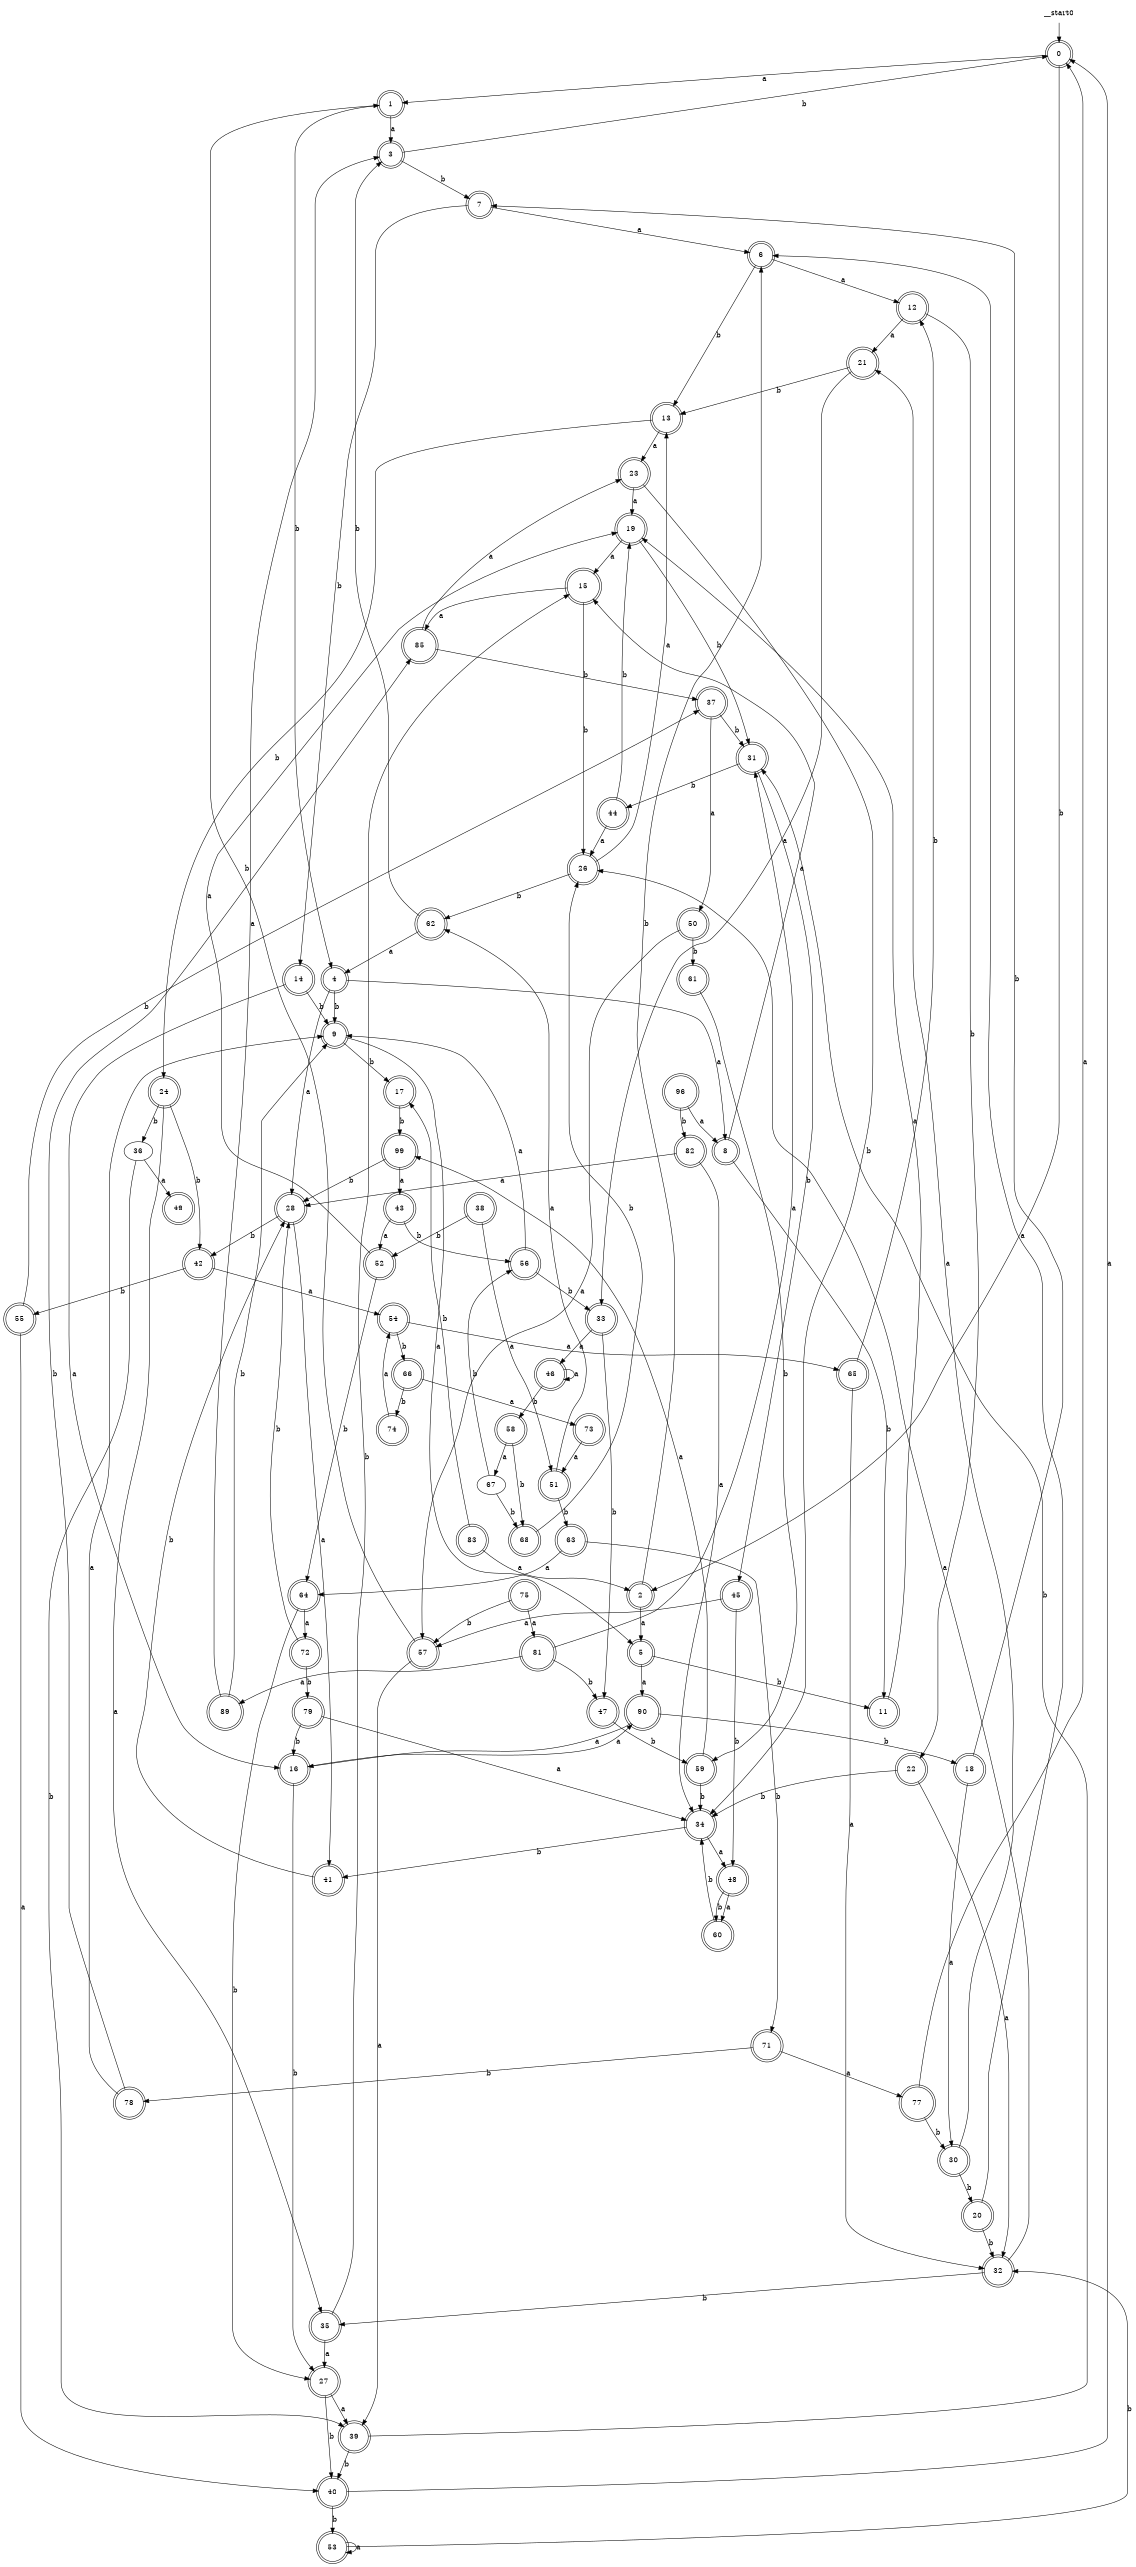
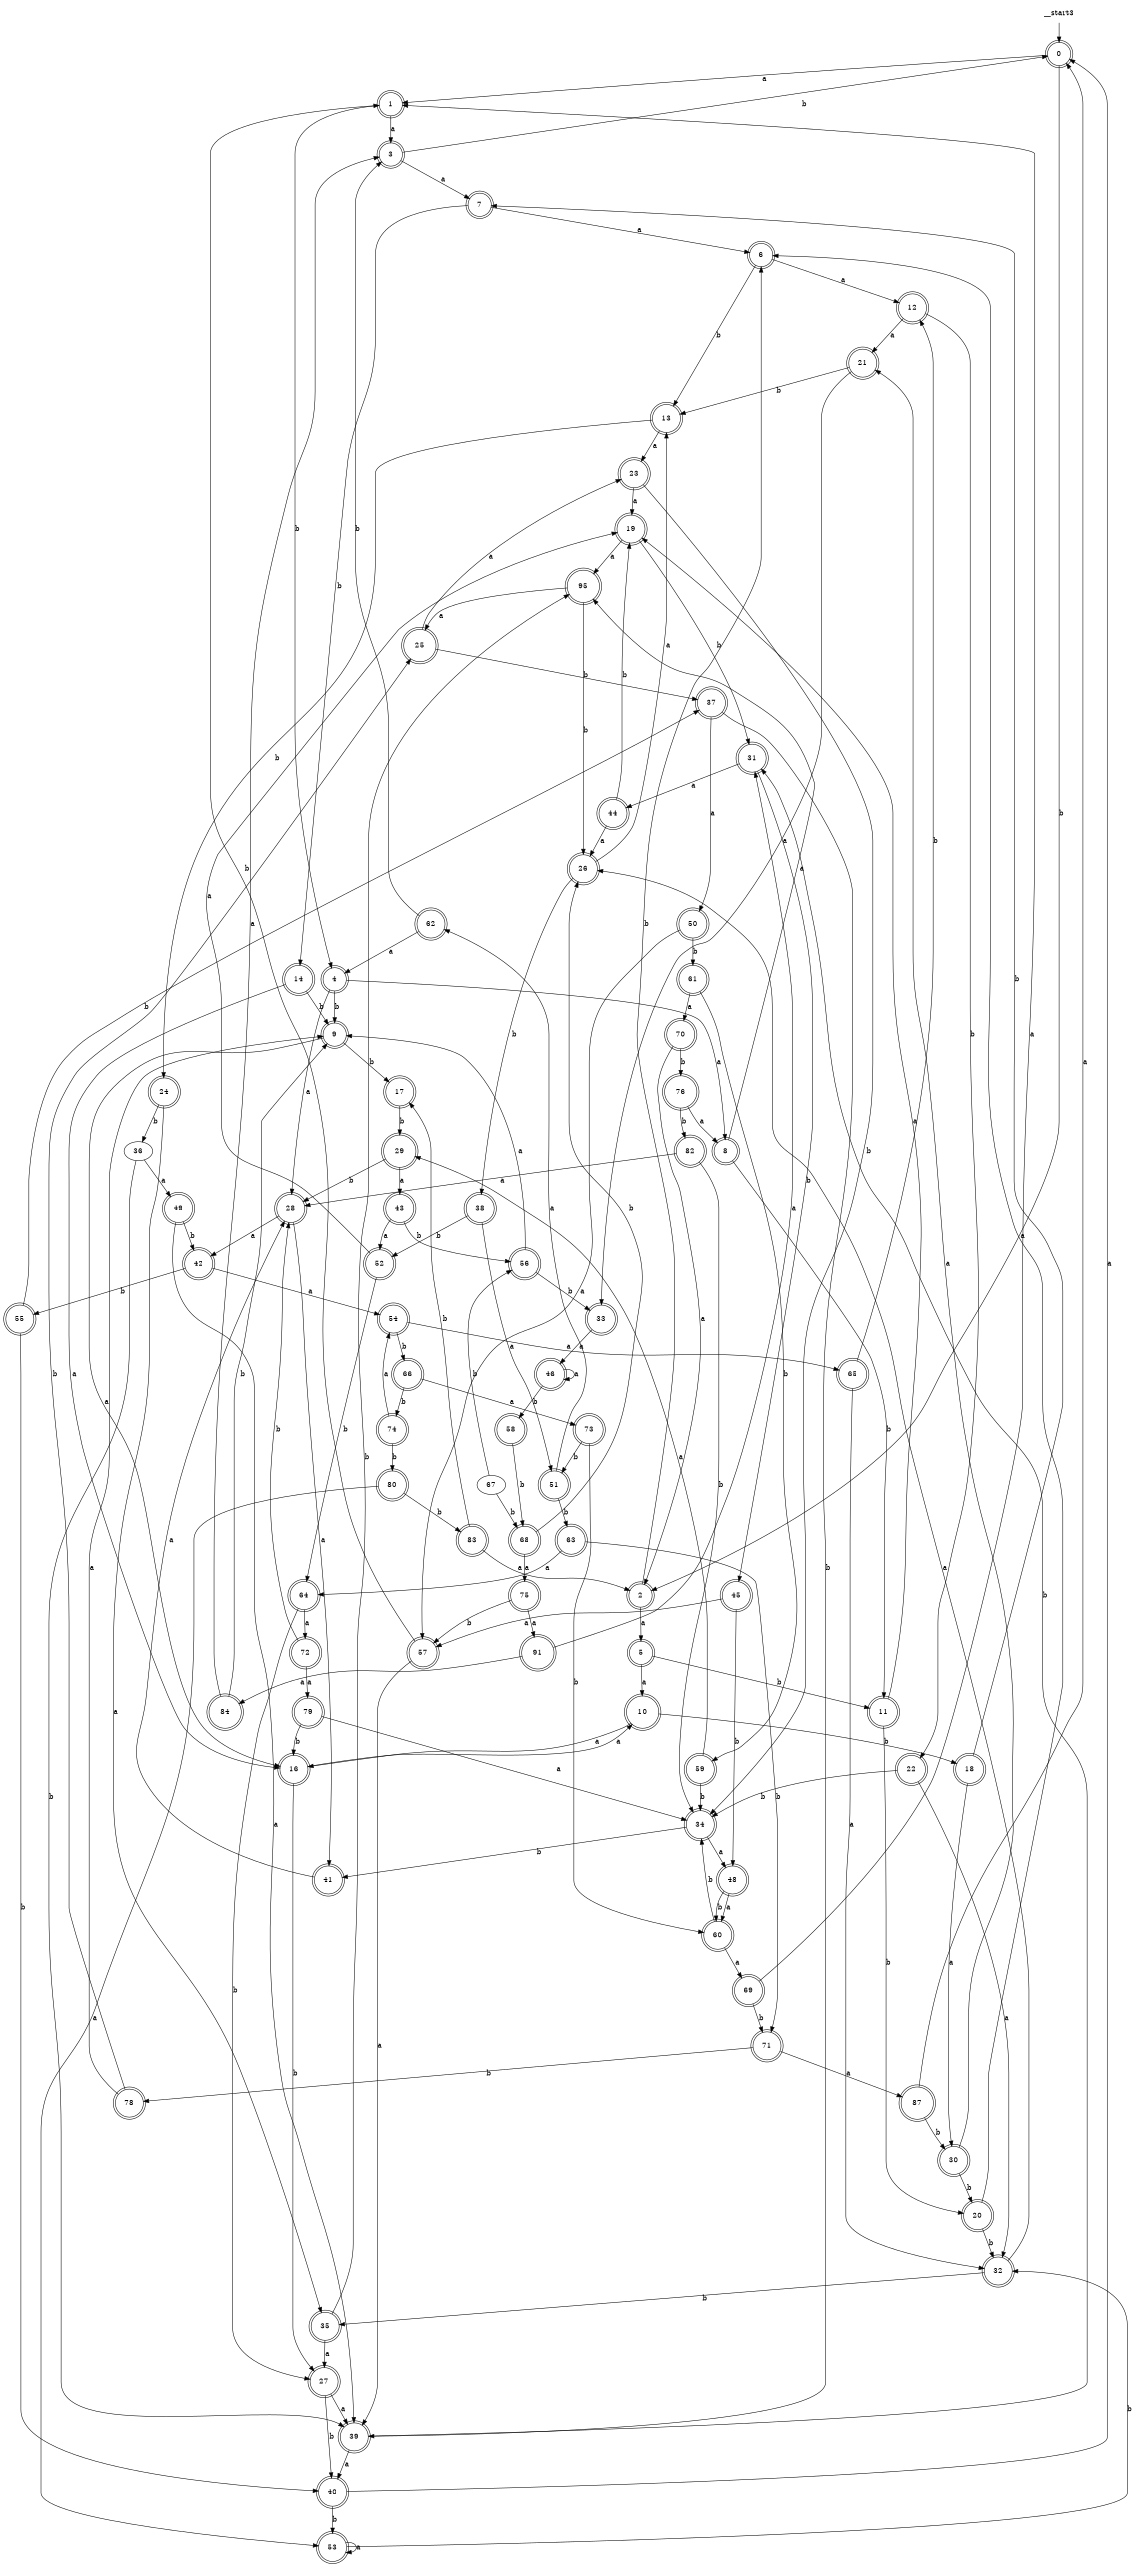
node "__start0": label "__start0" -> "__start3"
edge "3" -> "7": label "b" -> "a"
node "15": label "15" -> "95"
node "85": label "85" -> "25"
edge "37" -> "31": now "37" -> "39"
edge "31" -> "44": label "b" -> "a"
edge "26" -> "62": now "26" -> "38"
node "70": added
node "96": label "96" -> "76"
node "99": label "99" -> "29"
edge "24" -> "42": now "49" -> "42"
edge "28" -> "42": label "b" -> "a"
edge "9" -> "5": now "9" -> "16"
edge "58" -> "67": removed, label "a"
edge "73" -> "51": label "a" -> "b"
node "80": added
edge "82" -> "34": label "a" -> "b"
edge "41" -> "28": label "b" -> "a"
edge "68" -> "75": added, label "a"
node "81": label "81" -> "91"
edge "72" -> "79": label "b" -> "a"
node "89": label "89" -> "84"
node "47": removed
node "90": label "90" -> "10"
edge "73" -> "60": added, label "b"
edge "49" -> "39": added, label "a"
edge "55" -> "40": label "a" -> "b"
node "69": added
edge "11" -> "20": added, label "b"
node "77": label "77" -> "87"
edge "39" -> "40": label "b" -> "a"
